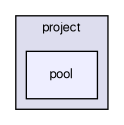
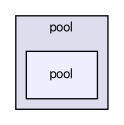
cluster "project": label "project" -> "pool"
